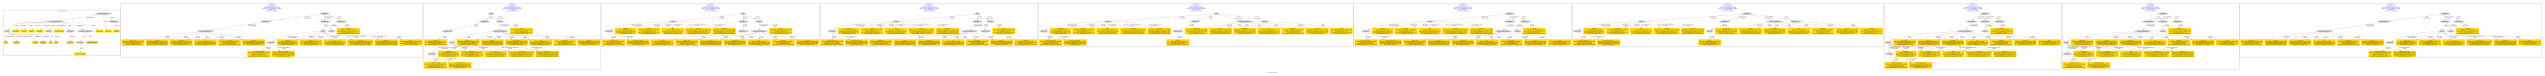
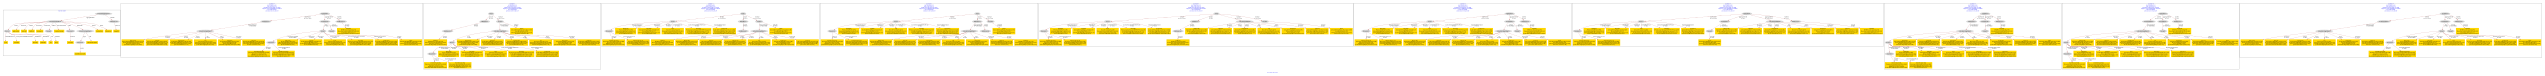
edge "EuropeanaAggregation2" -> "dimensions": now "CulturalHeritageObject2" -> "dimensions"
